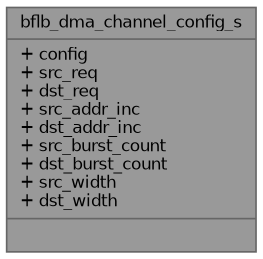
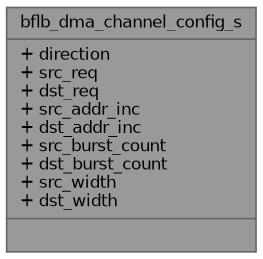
node "bflb_dma_channel_config_s": text "+ config" -> "+ direction"
